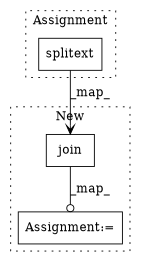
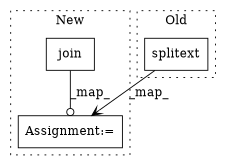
cluster "Assignment": label "Assignment" -> "Old"
edge "splitext" -> "join": now "splitext" -> "Assignment:="
